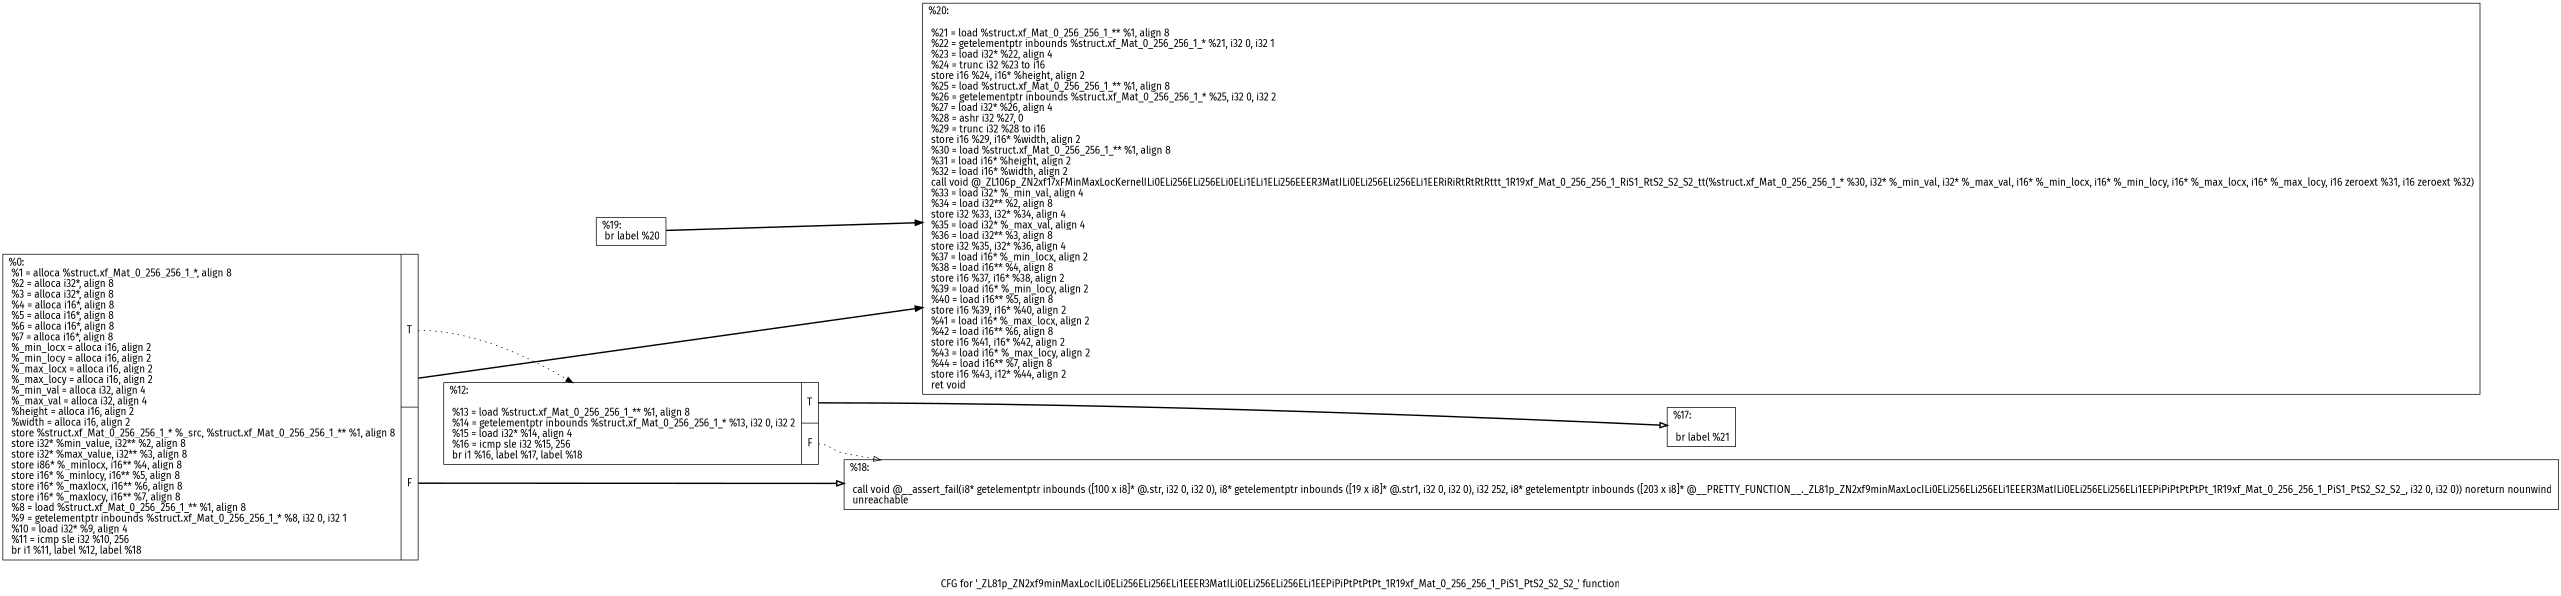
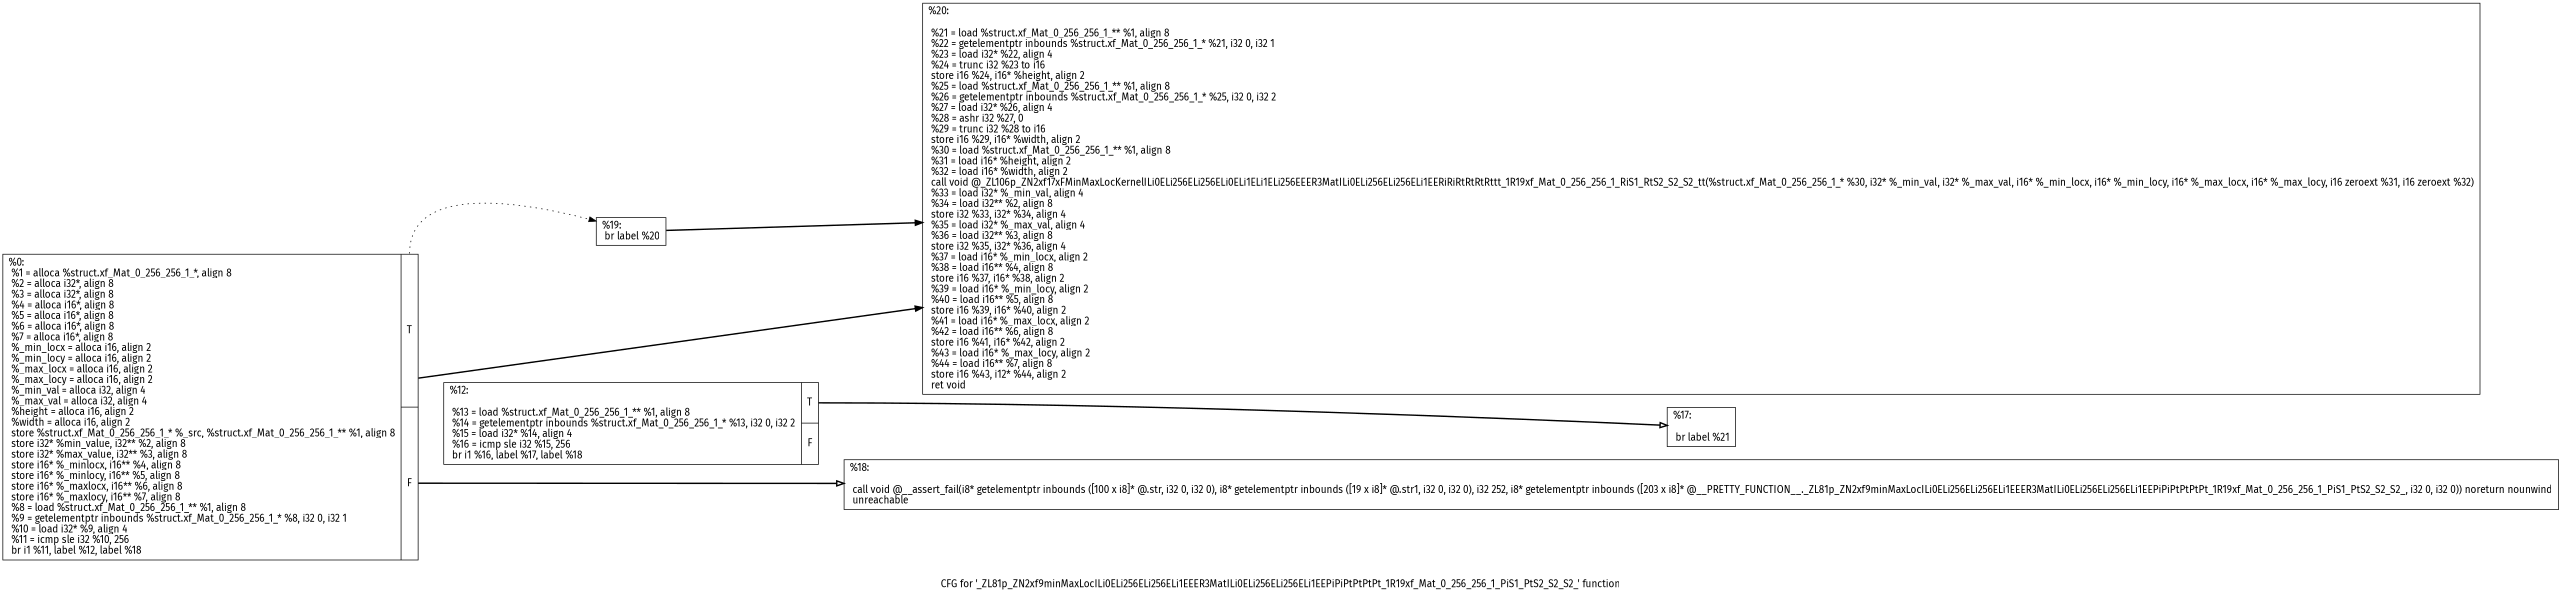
edge "%0:" -> "%12:": now "%0:" -> "%19:"
edge "%12:" -> "%18:": removed
node "%0:": text "store i86* %_minlocx, i16** %4, align 8" -> "store i16* %_minlocx, i16** %4, align 8"
